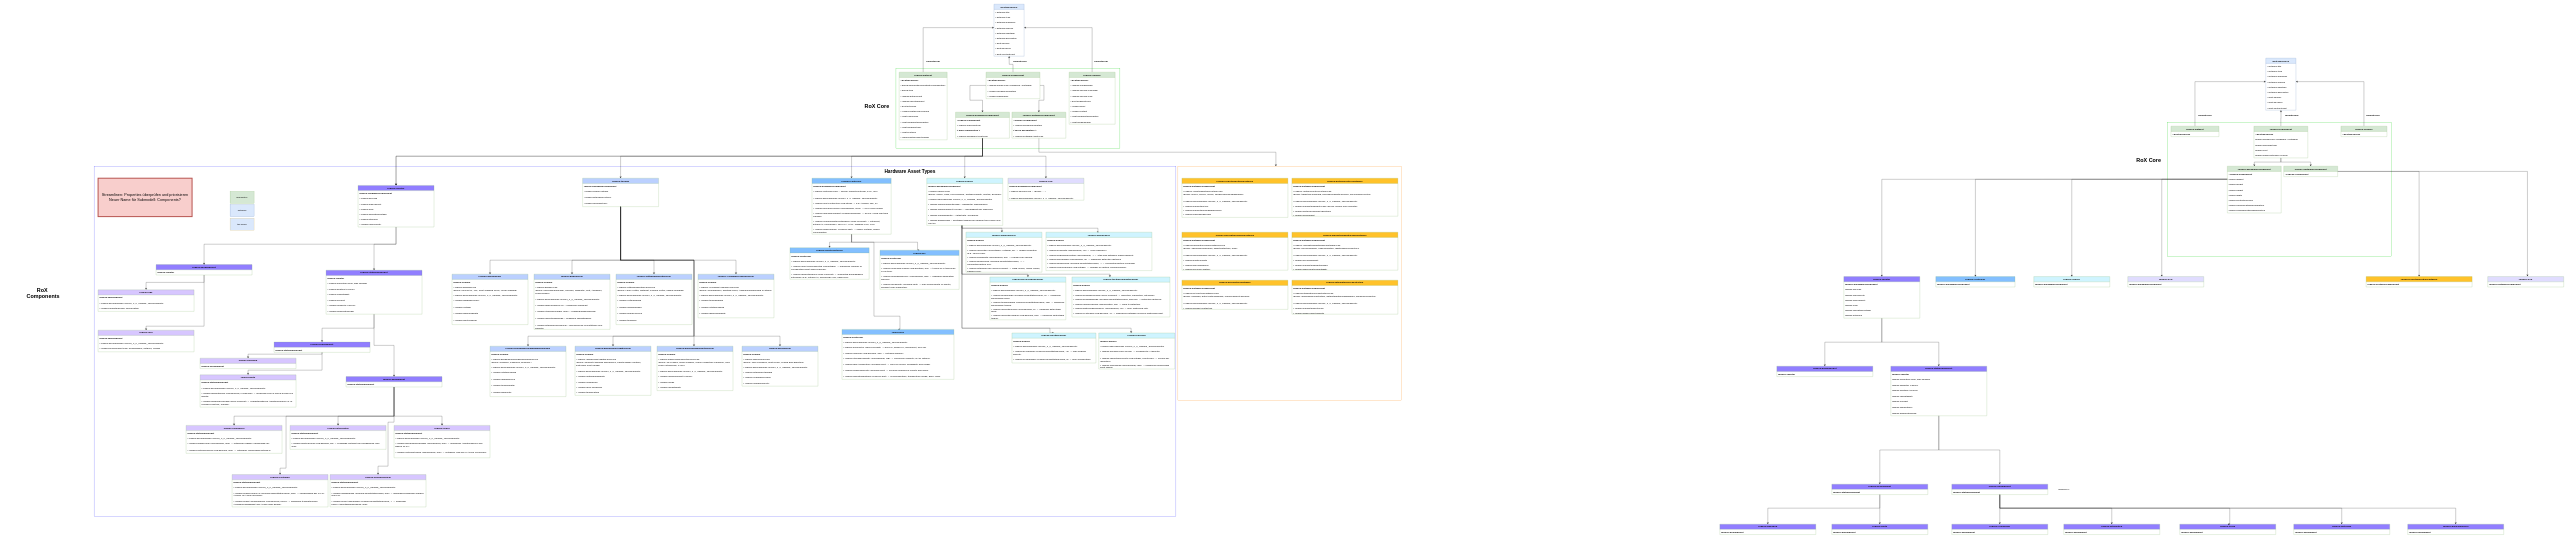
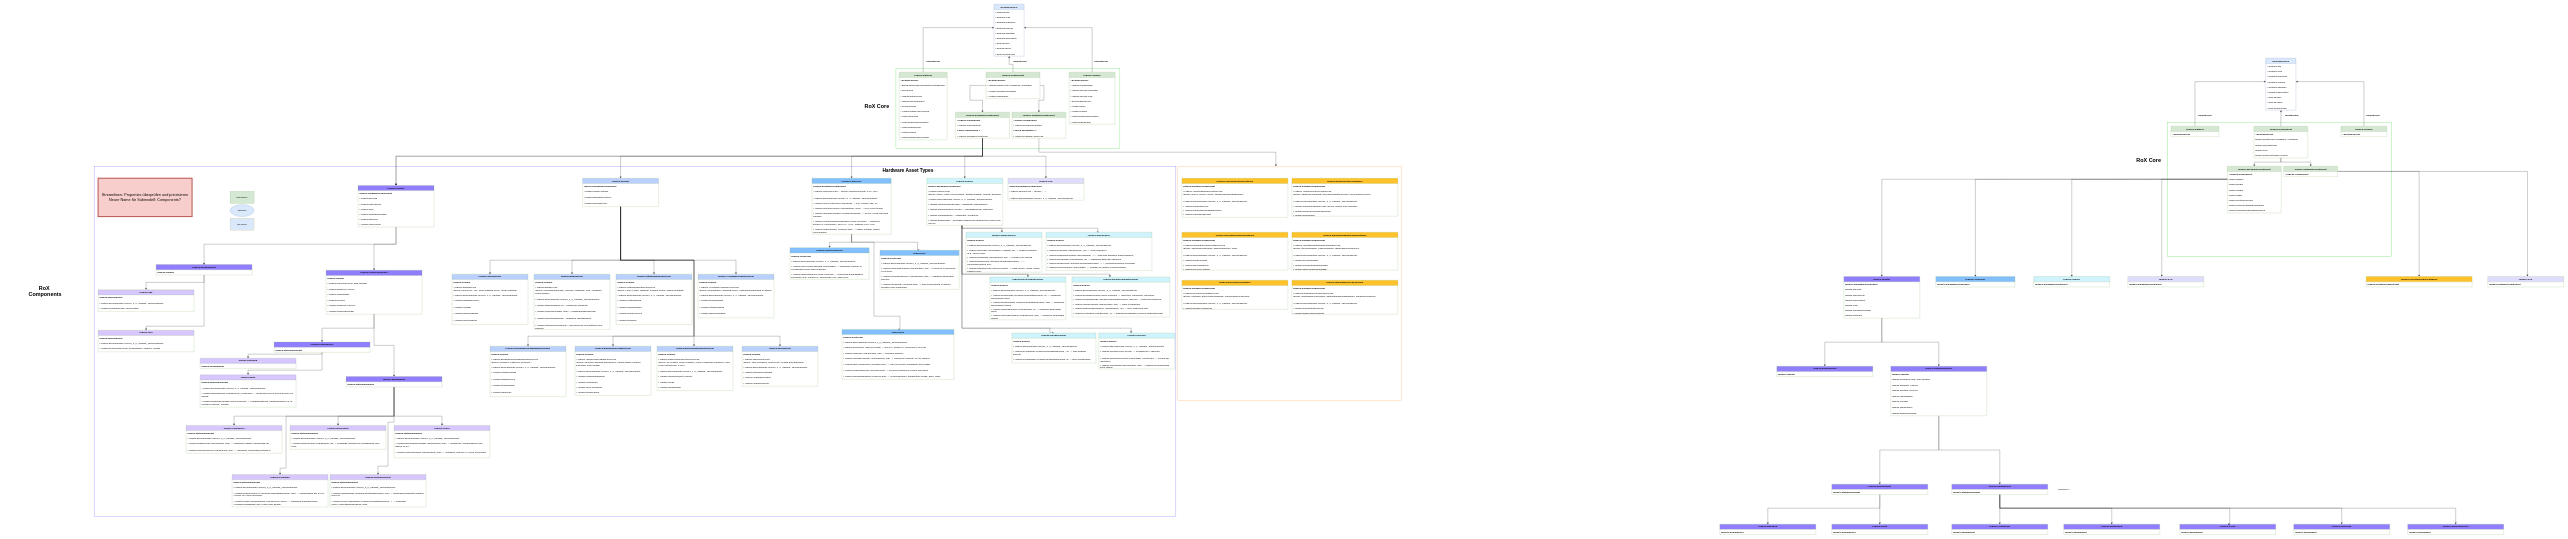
node "Hardware Asset Types": moved (910, 171) -> (908, 170)
node "optional": shape rectangle -> ellipse
node "RoX Components": moved (43, 293) -> (45, 291)
